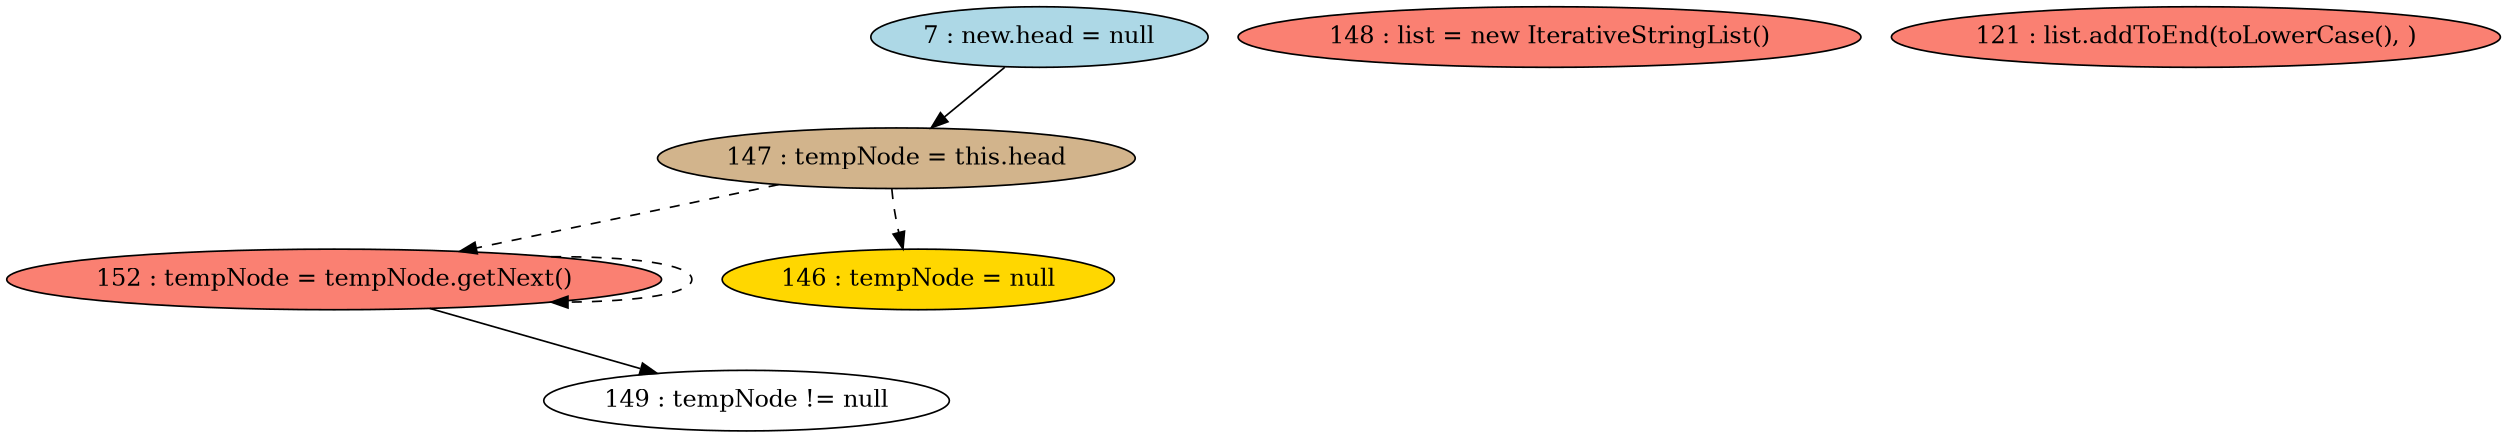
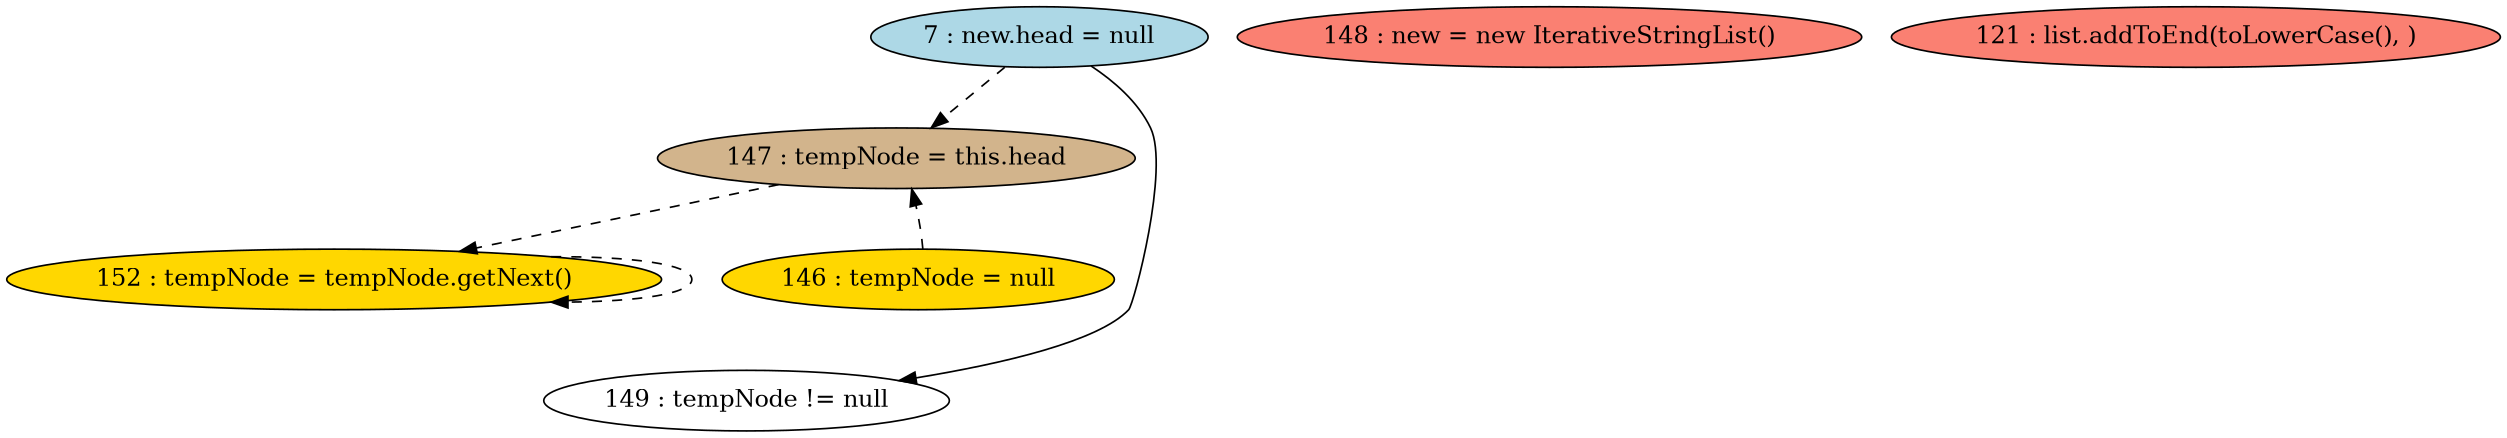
node "148 : list = new IterativeStringList()": label "148 : list = new IterativeStringList()" -> "148 : new = new IterativeStringList()"
edge "7 : new.head = null" -> "147 : tempNode = this.head": style solid -> dashed
edge "147 : tempNode = this.head" -> "146 : tempNode = null": reversed
node "152 : tempNode = tempNode.getNext()": fillcolor salmon -> gold
edge "152 : tempNode = tempNode.getNext()" -> "149 : tempNode != null": now "7 : new.head = null" -> "149 : tempNode != null"
